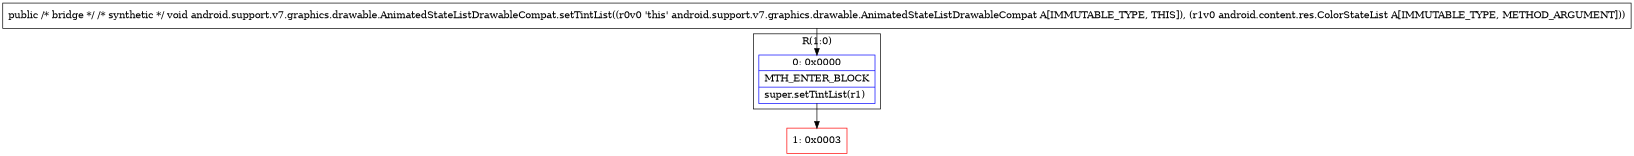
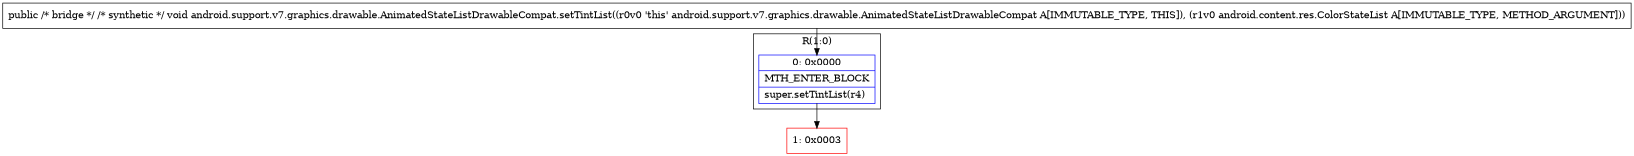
node "0: 0x0000": text "super.setTintList(r1)" -> "super.setTintList(r4)"
